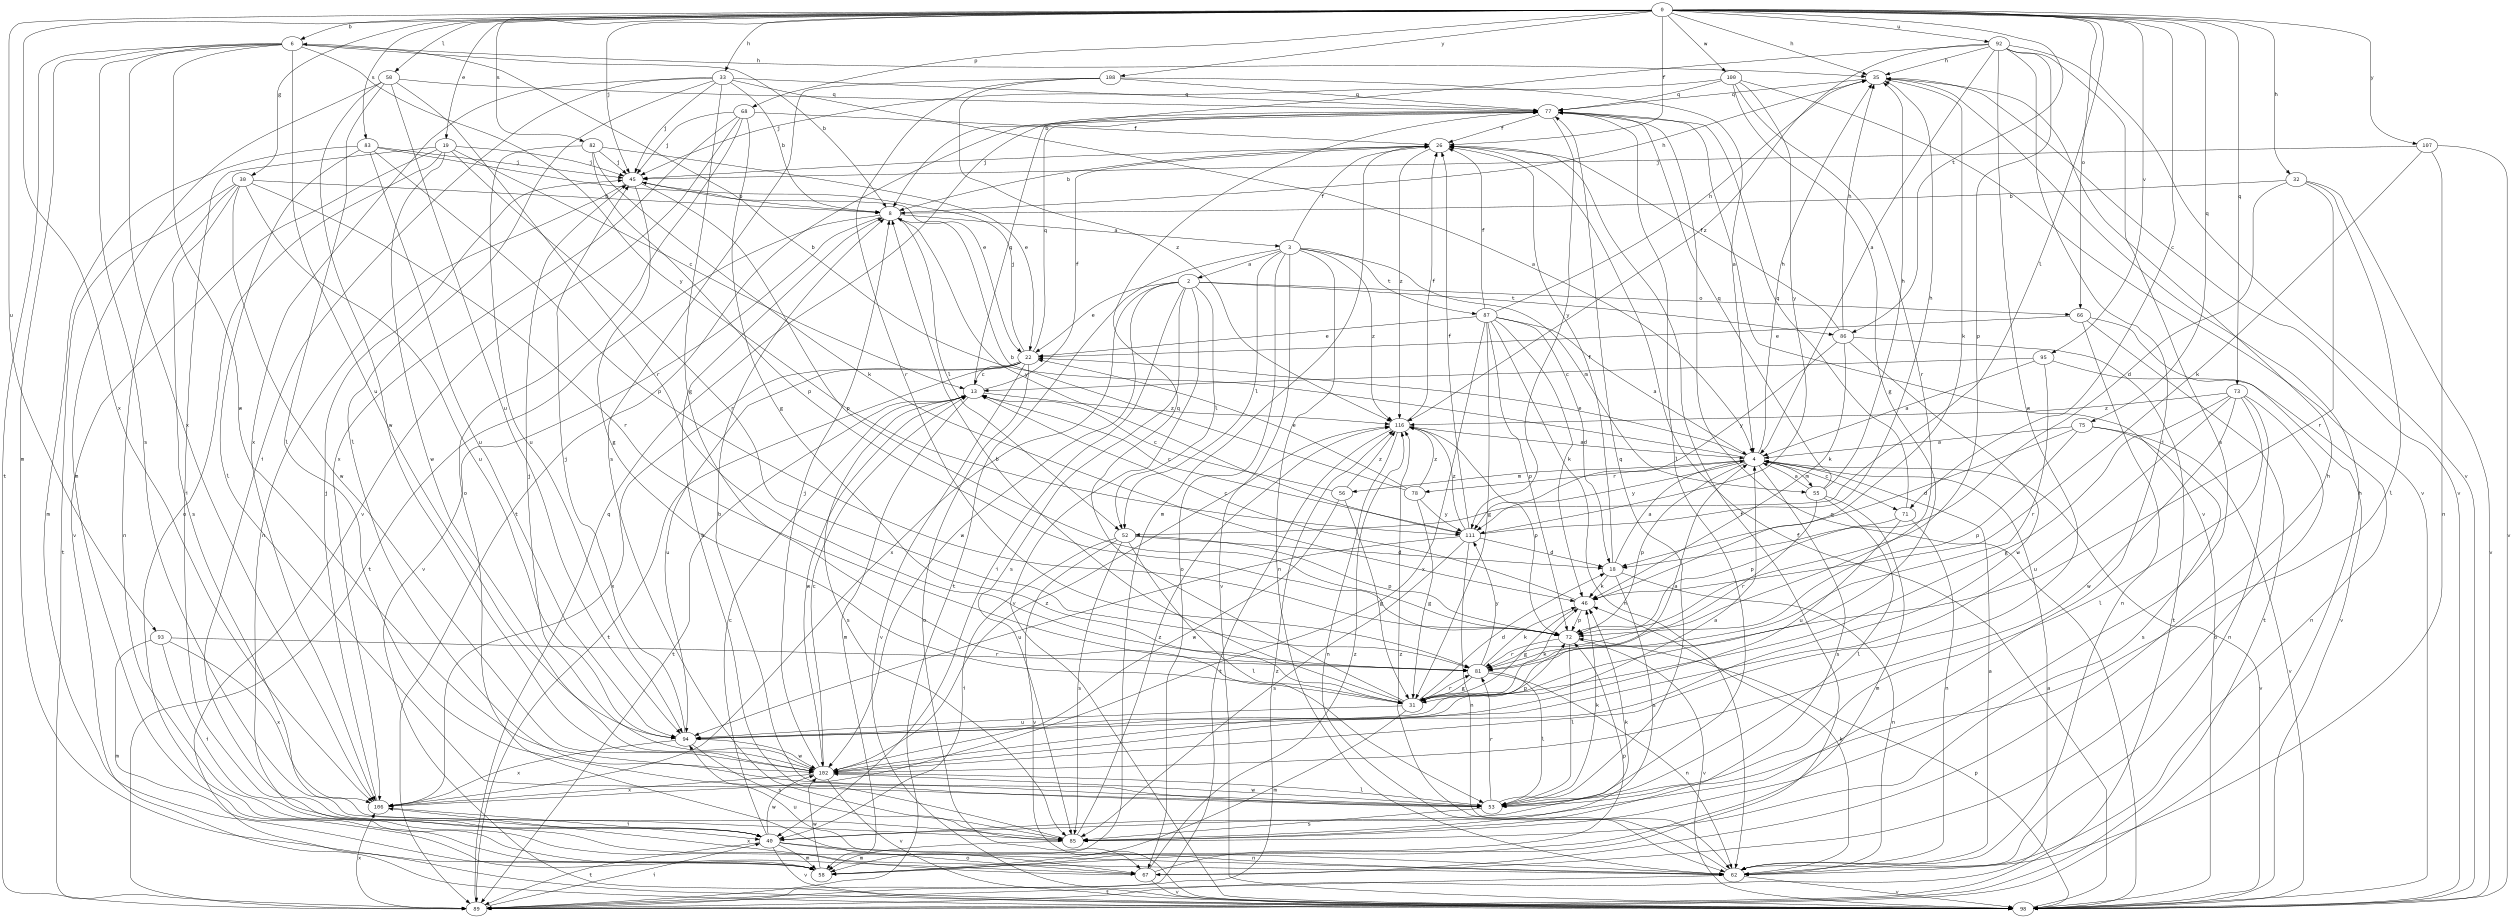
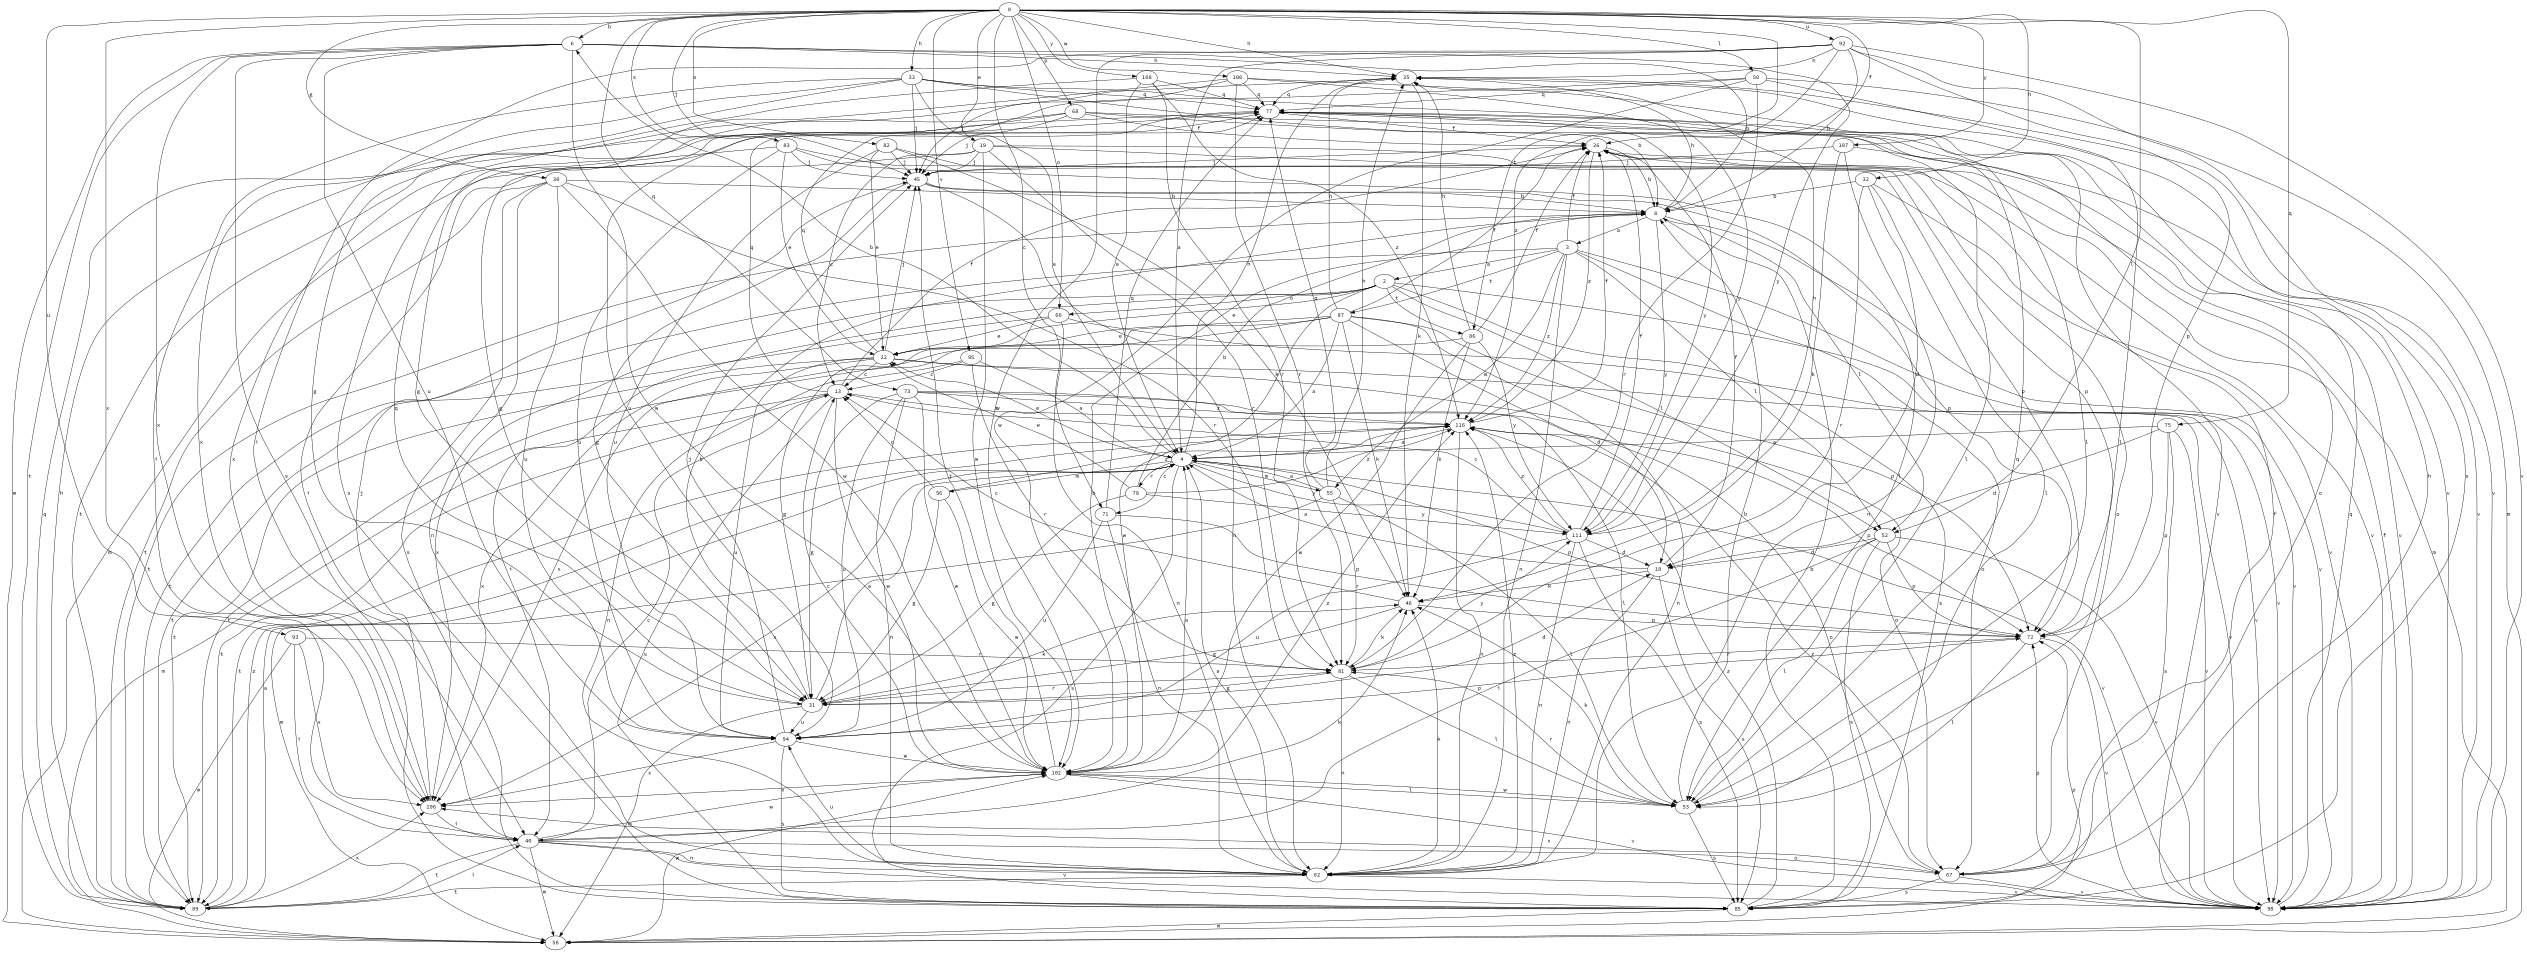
edge "102" -> "8": label "j" -> "b"
edge "4" -> "106": added, label "x"
edge "67" -> "85": added, label "s"
